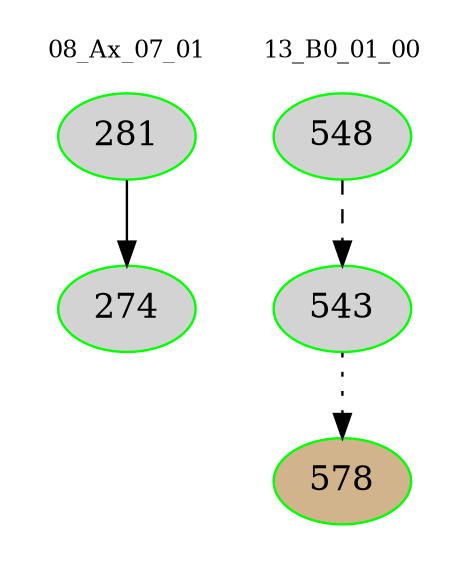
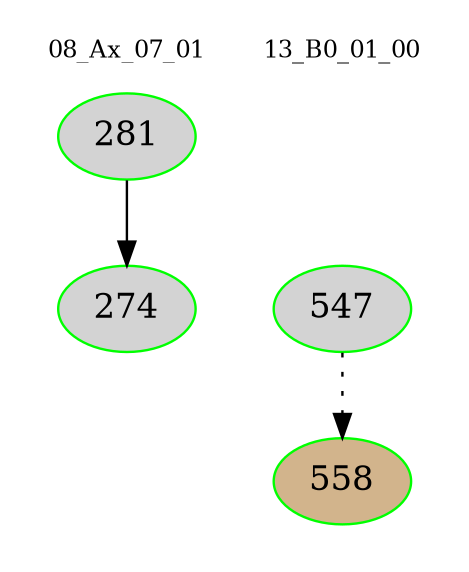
node "548": removed
node "543": label "543" -> "547"
node "578": label "578" -> "558"
